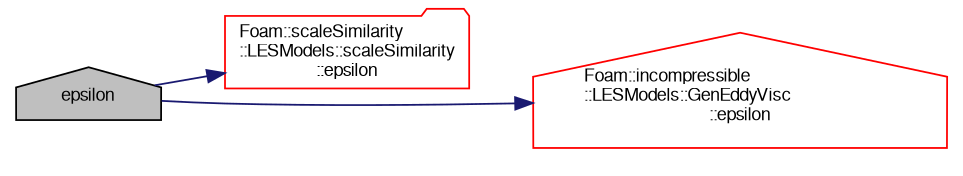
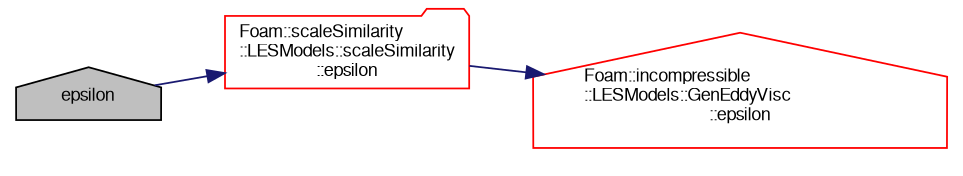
edge "epsilon" -> "Foam::incompressible ::LESModels::GenEddyVisc ::epsilon": now "Foam::scaleSimilarity ::LESModels::scaleSimilarity ::epsilon" -> "Foam::incompressible ::LESModels::GenEddyVisc ::epsilon"
